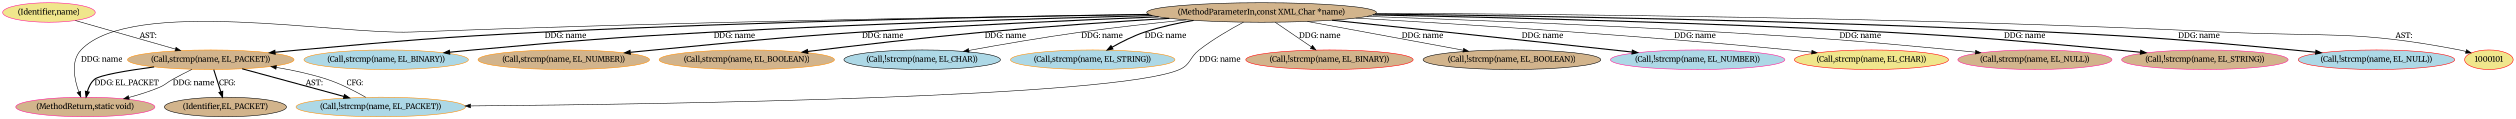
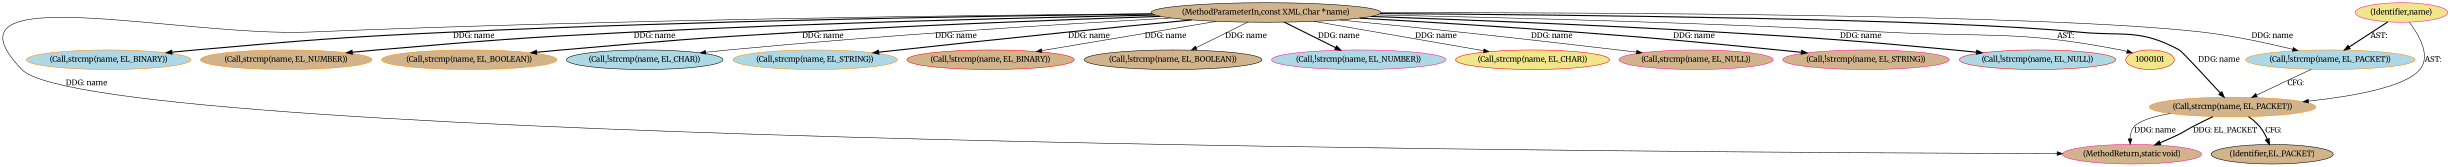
edge "(Call,strcmp(name, EL_PACKET))" -> "(Call,!strcmp(name, EL_PACKET))": now "(Identifier,name)" -> "(Call,!strcmp(name, EL_PACKET))"
